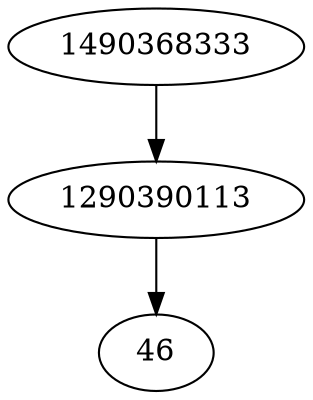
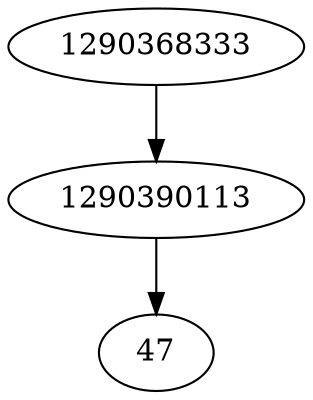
node "1490368333": label "1490368333" -> "1290368333"
node "46": label "46" -> "47"
